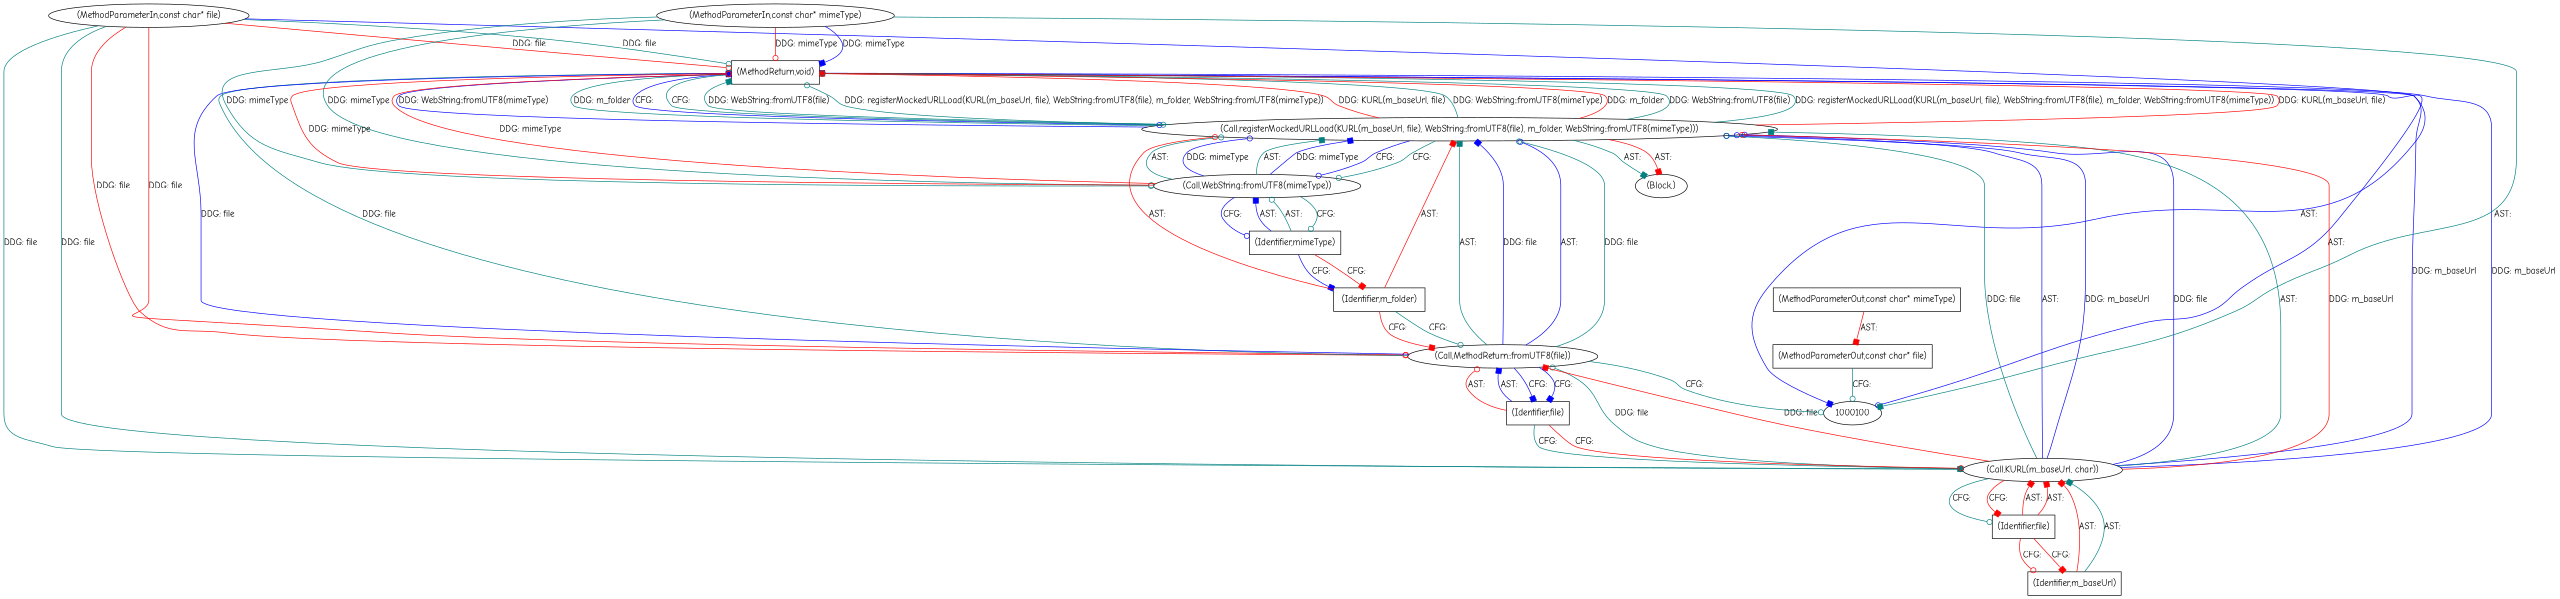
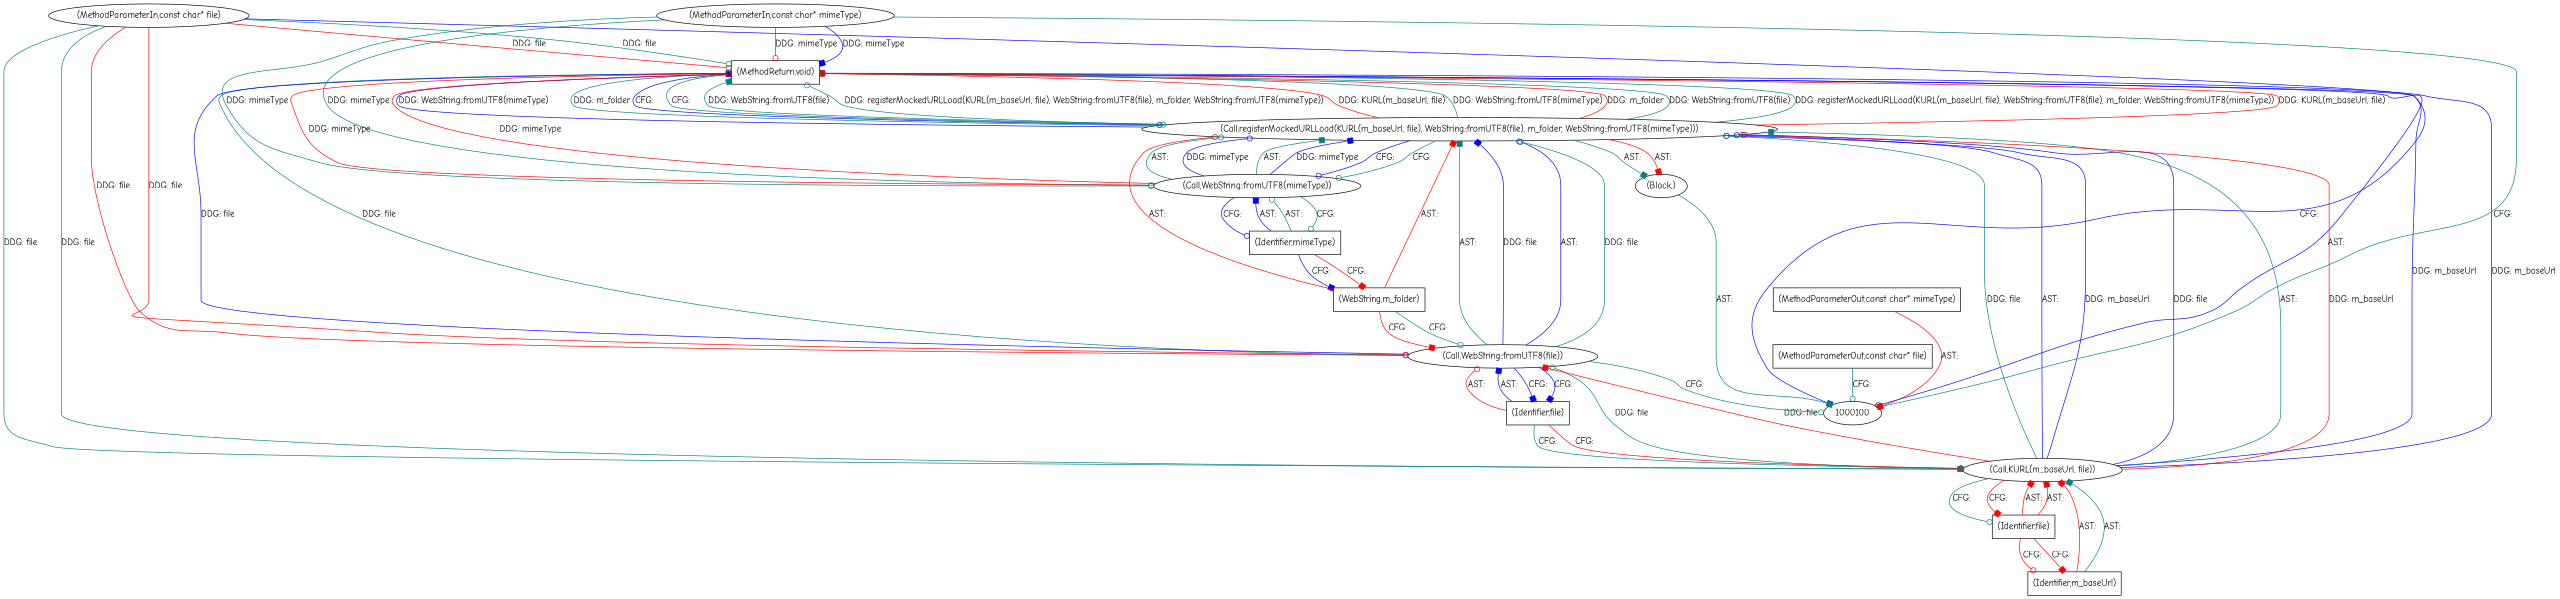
edge "(MethodParameterIn,const char* file)" -> "1000100": label "AST: " -> "CFG: "
edge "(MethodParameterIn,const char* mimeType)" -> "1000100": label "AST: " -> "CFG: "
node "(Identifier,m_folder)": label "(Identifier,m_folder)" -> "(WebString,m_folder)"
edge "(MethodParameterOut,const char* mimeType)" -> "(MethodParameterOut,const char* file)": now "(MethodParameterOut,const char* mimeType)" -> "1000100"
edge "(Block,)" -> "1000100": added, label "AST:"
node "(Call,MethodReturn::fromUTF8(file))": label "(Call,MethodReturn::fromUTF8(file))" -> "(Call,WebString::fromUTF8(file))"
node "(Call,KURL(m_baseUrl, char))": label "(Call,KURL(m_baseUrl, char))" -> "(Call,KURL(m_baseUrl, file))"
